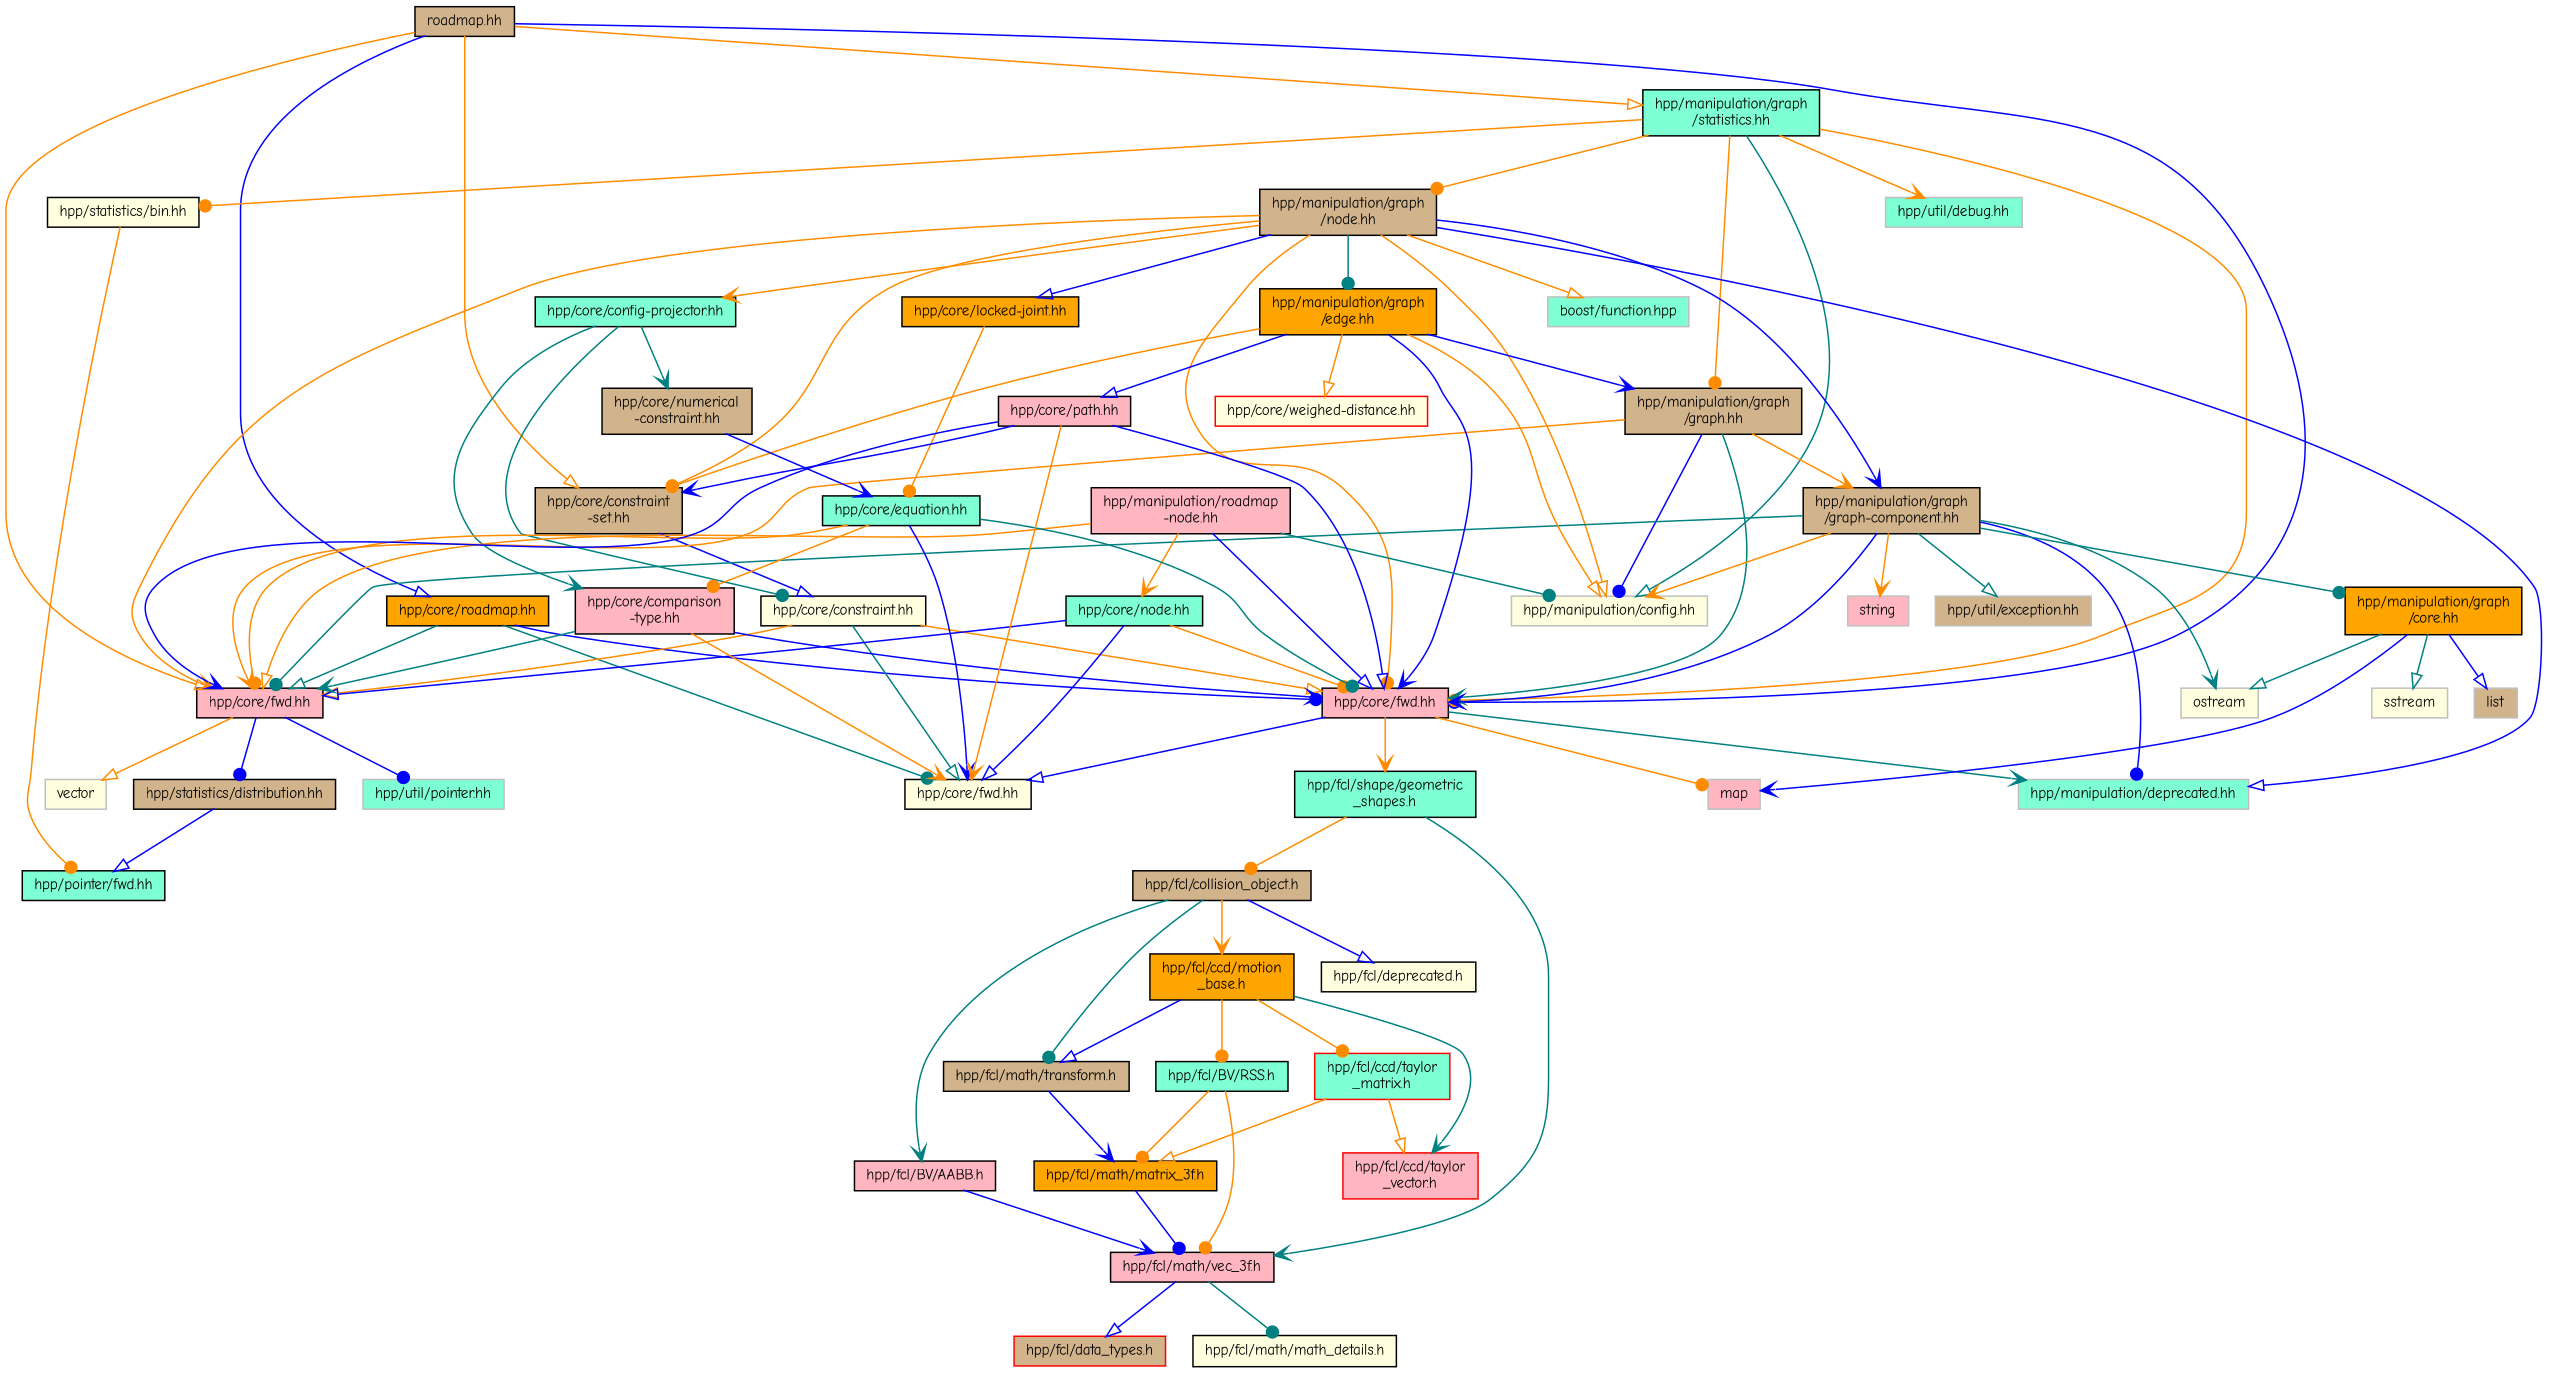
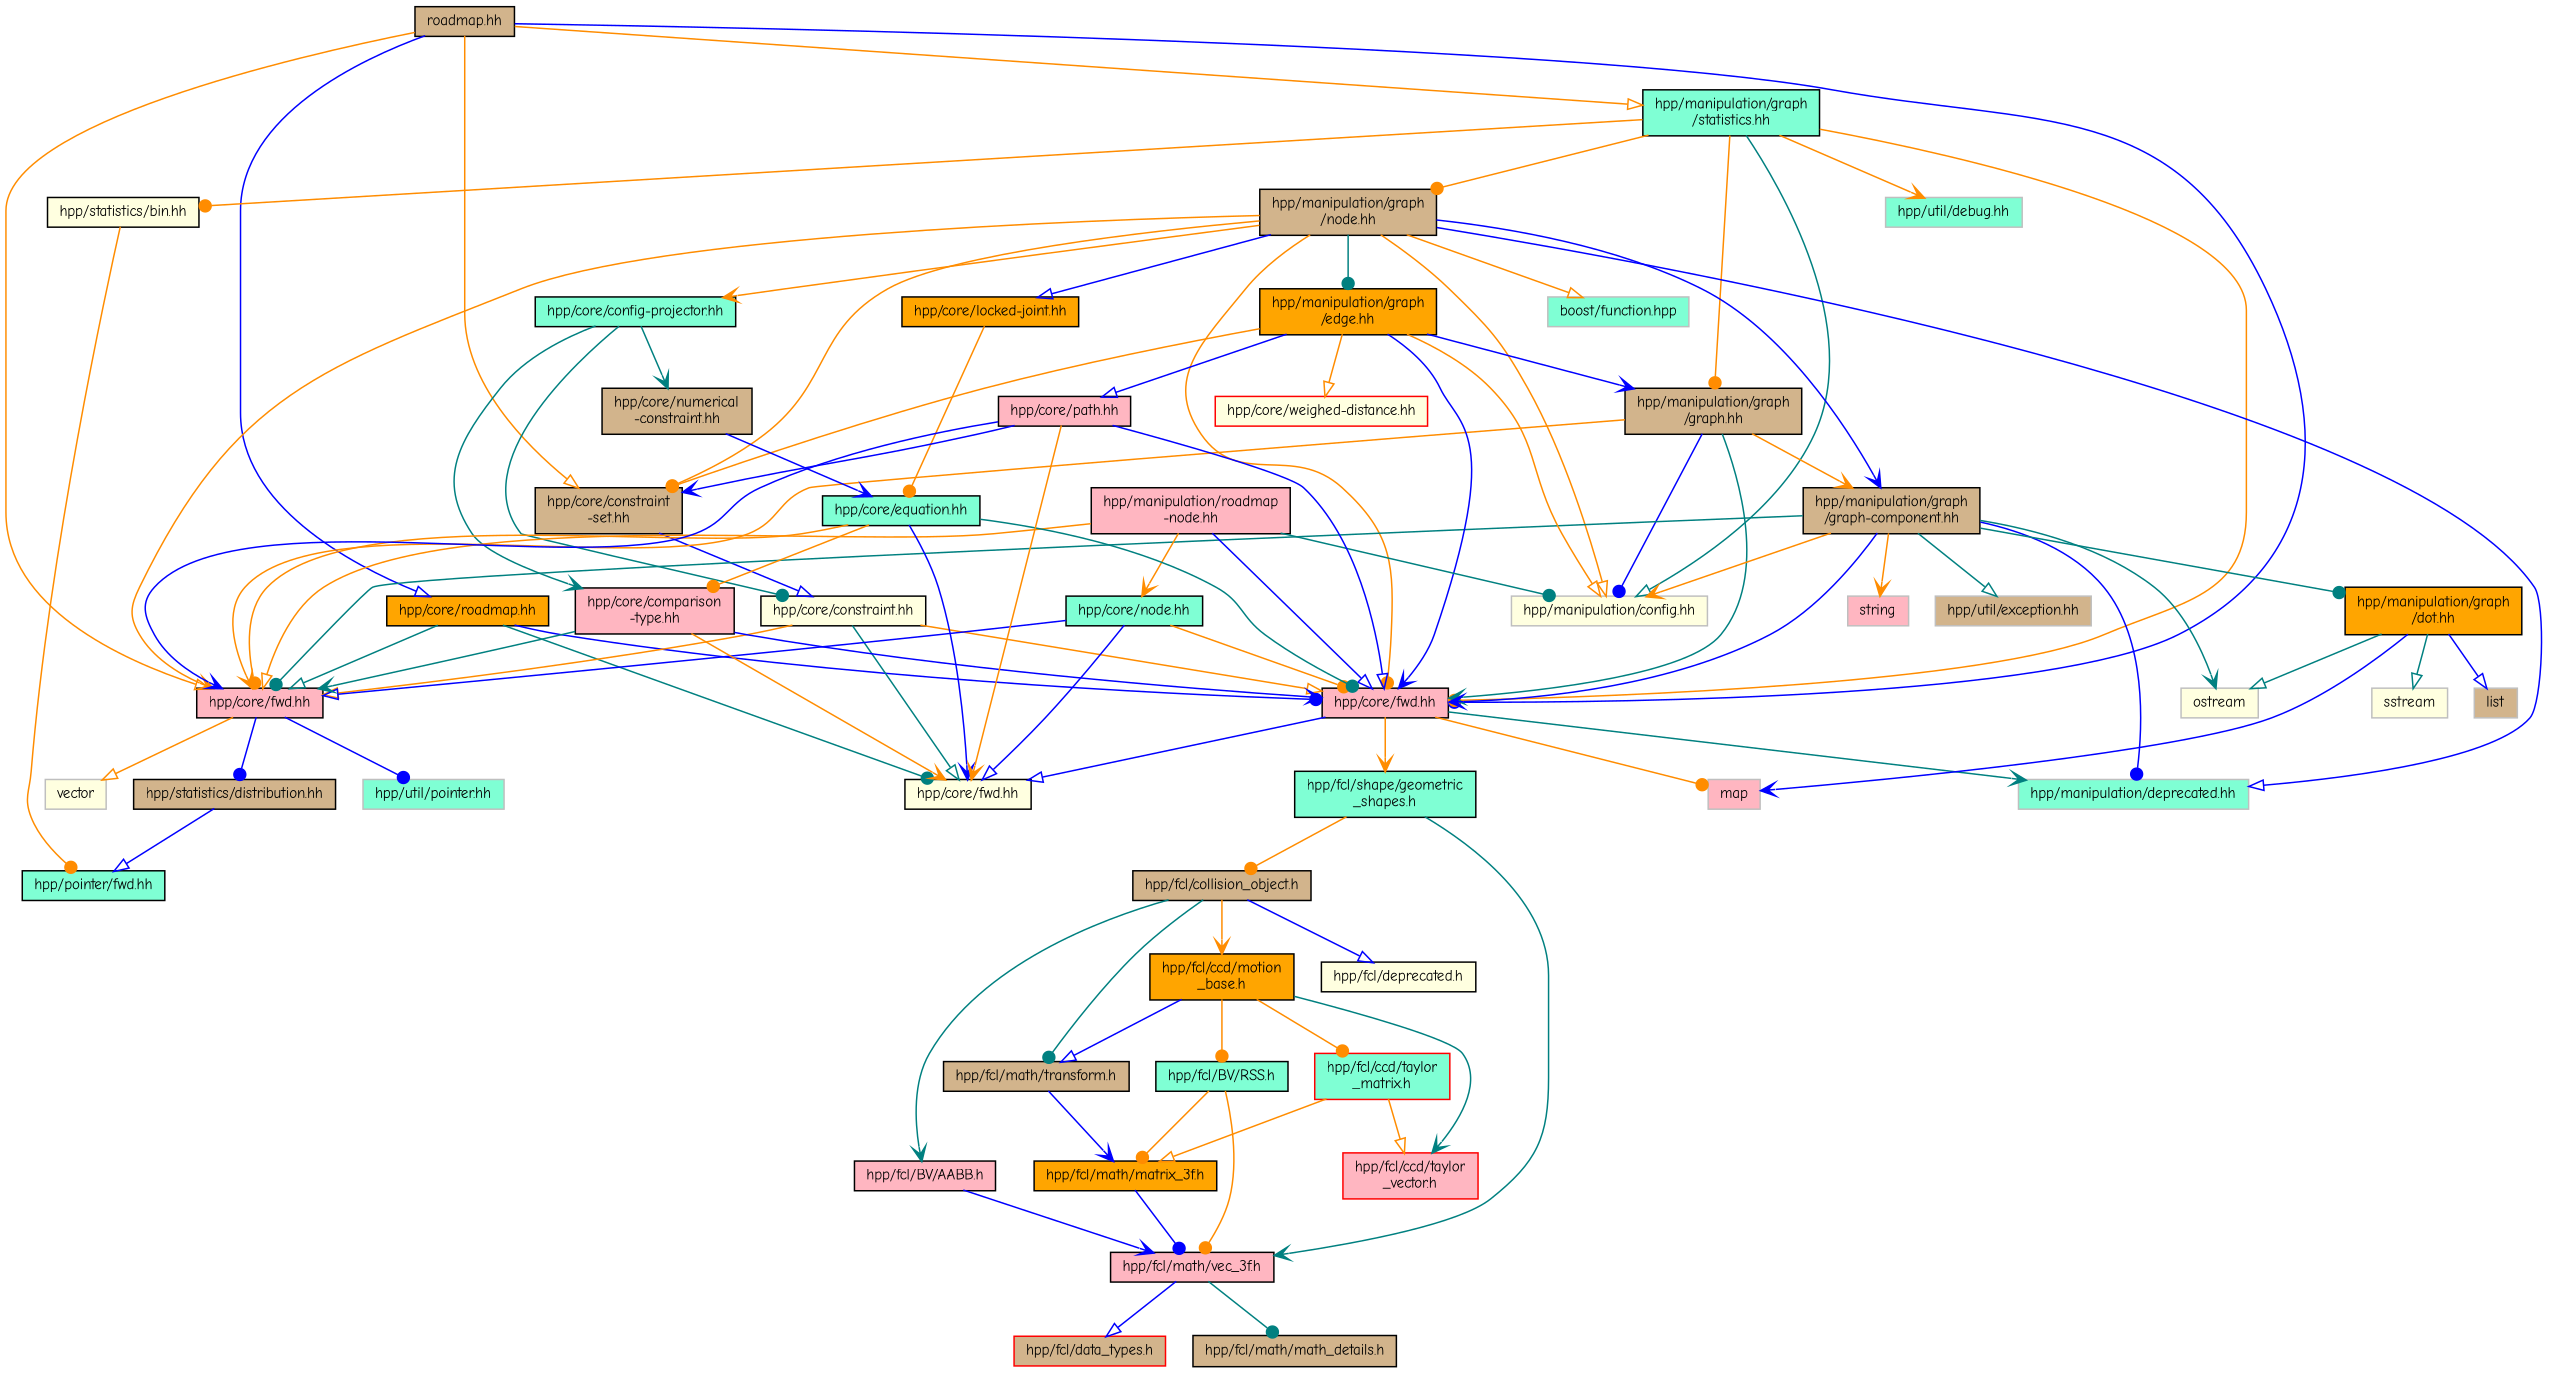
node "hpp/manipulation/graph /core.hh": label "hpp/manipulation/graph /core.hh" -> "hpp/manipulation/graph /dot.hh"
node "hpp/fcl/math/math_details.h": fillcolor lightyellow -> tan
